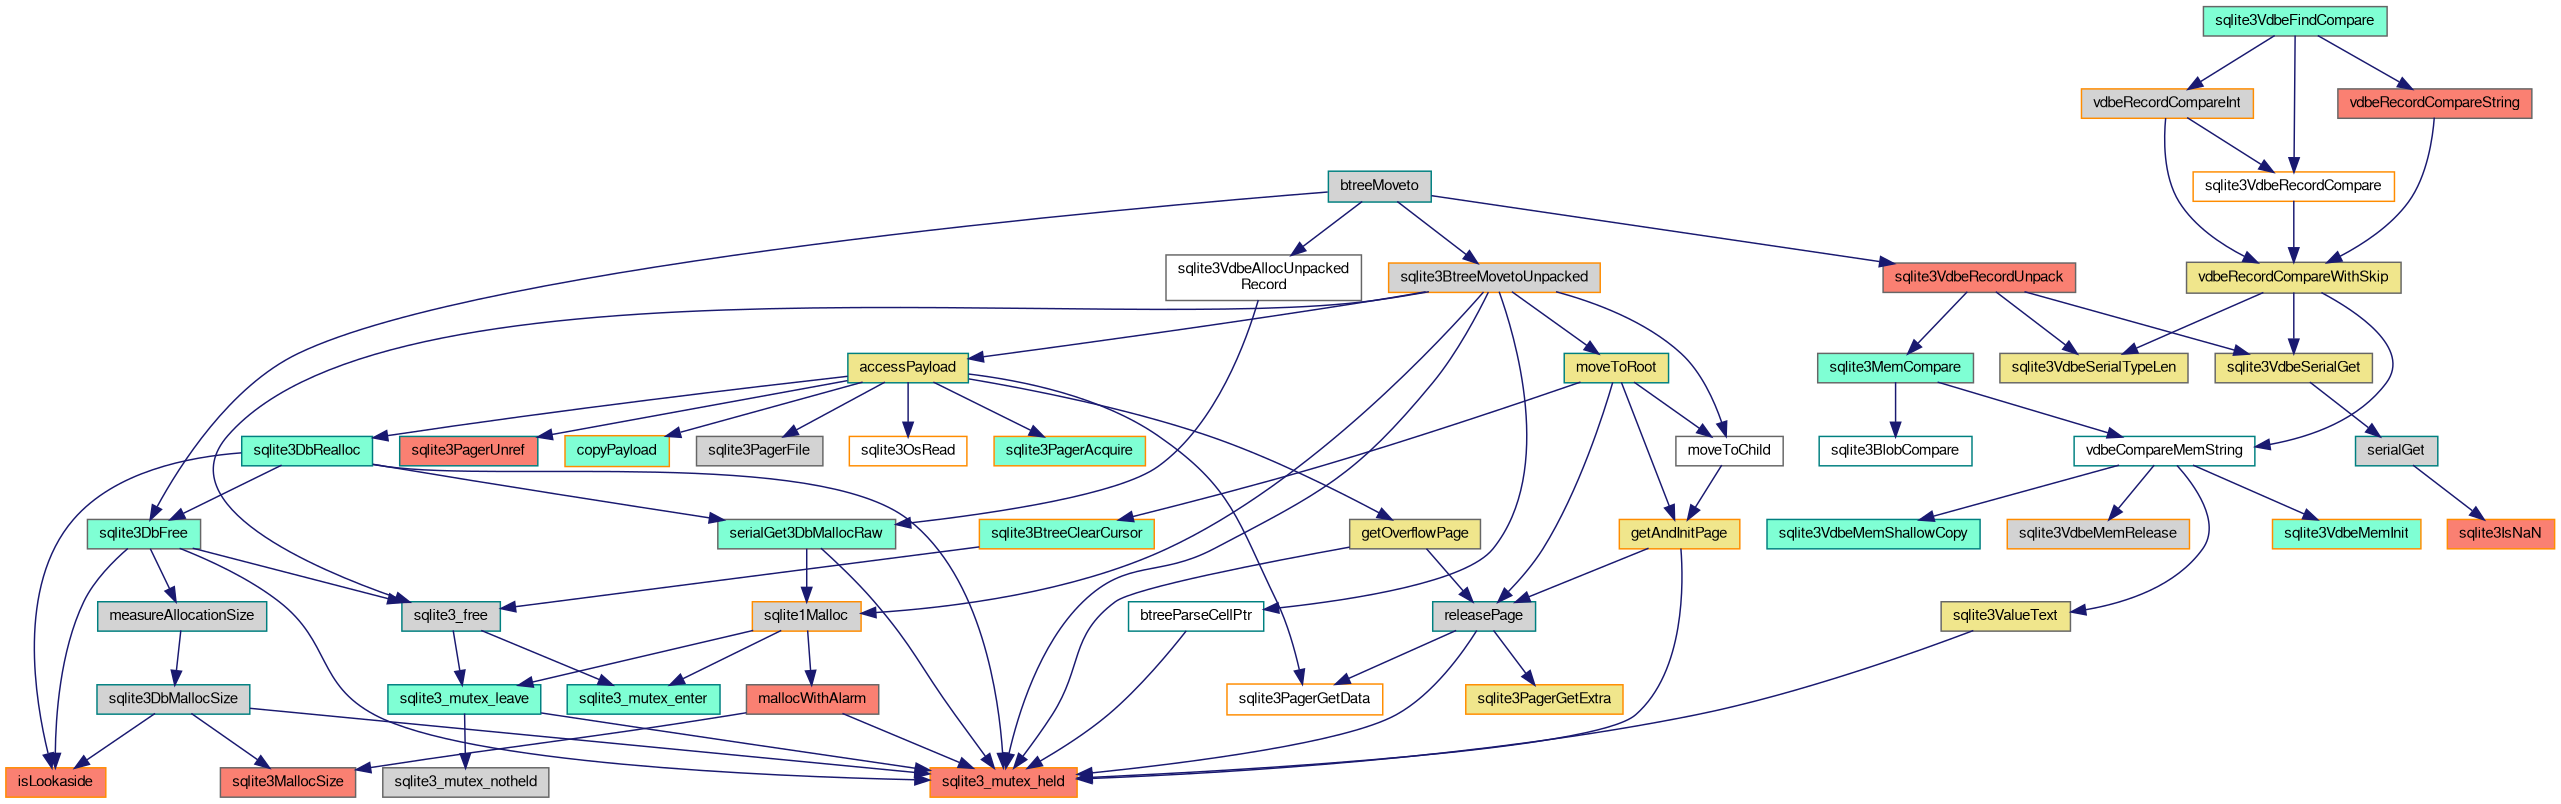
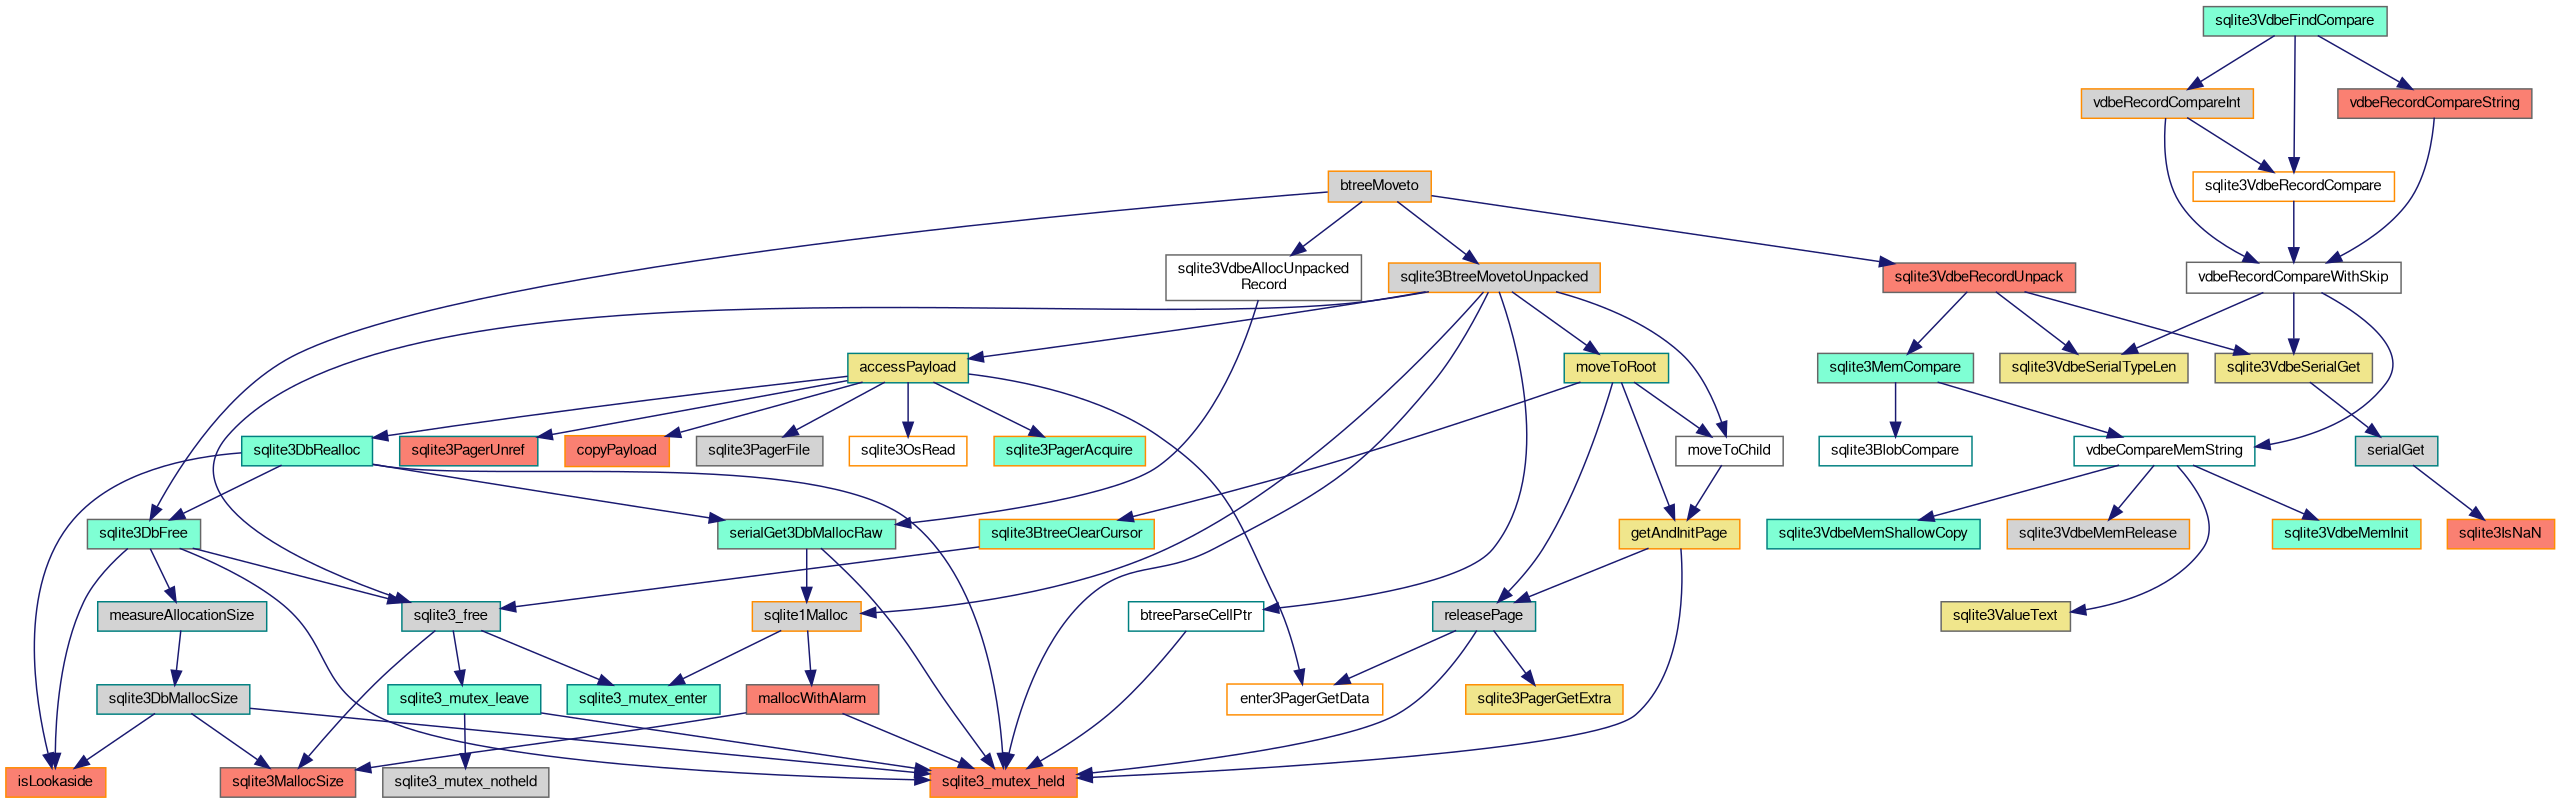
node "btreeMoveto": color teal -> darkorange
node "vdbeRecordCompareWithSkip": fillcolor khaki -> white
node "copyPayload": fillcolor aquamarine -> salmon
node "getOverflowPage": removed
edge "sqlite1Malloc" -> "sqlite3_mutex_leave": removed
edge "sqlite3_free" -> "sqlite3MallocSize": added
node "sqlite3PagerGetData": label "sqlite3PagerGetData" -> "enter3PagerGetData"
edge "sqlite3ValueText" -> "sqlite3_mutex_held": removed
